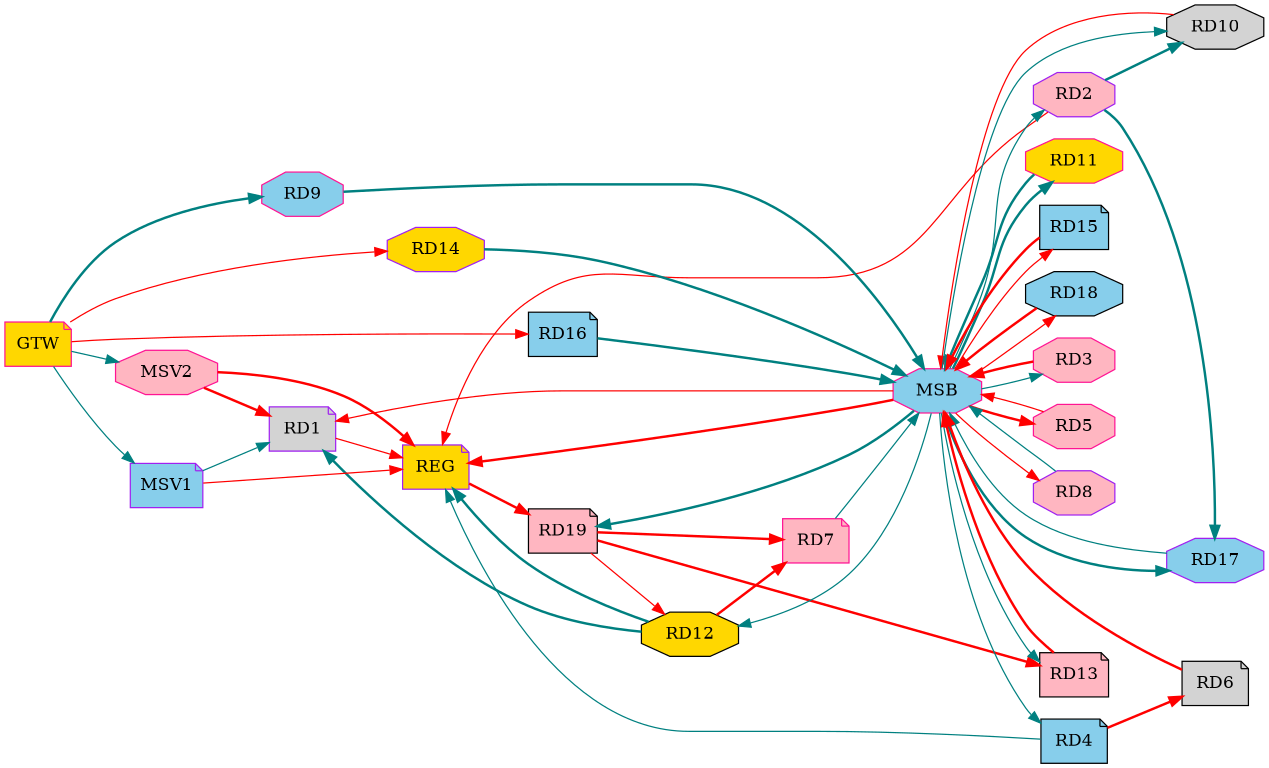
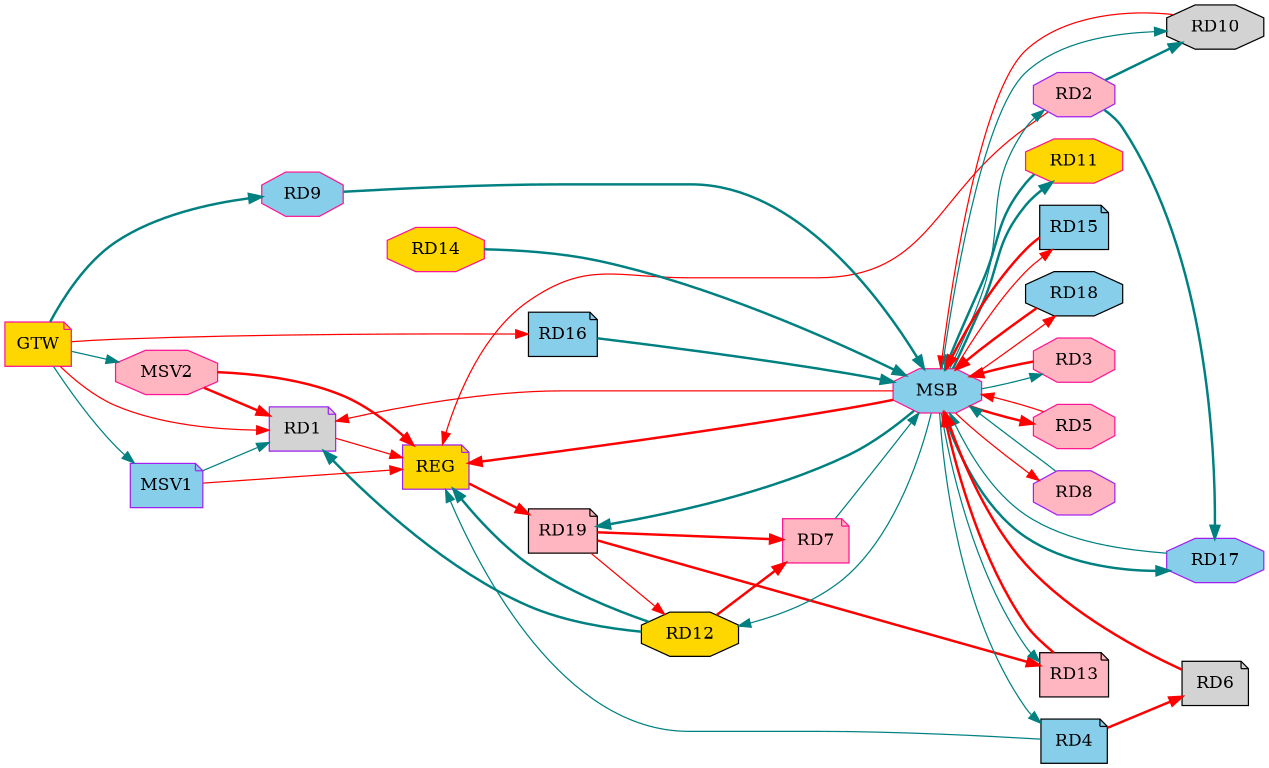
node "RD14": color purple -> deeppink
edge "GTW" -> "RD14": now "GTW" -> "RD1"
